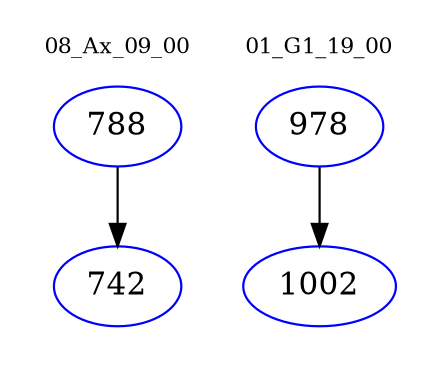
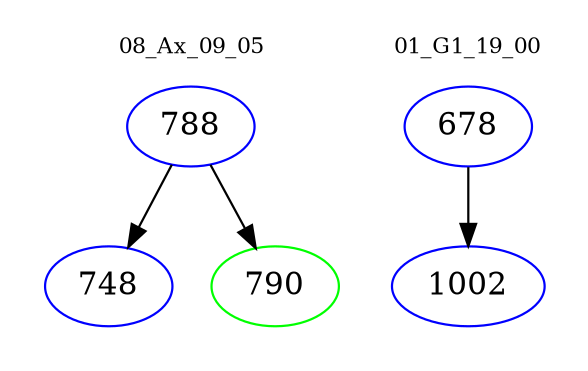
cluster "08_Ax_09_00": label "08_Ax_09_00" -> "08_Ax_09_05"
node "978": label "978" -> "678"
node "742": label "742" -> "748"
node "790": added
